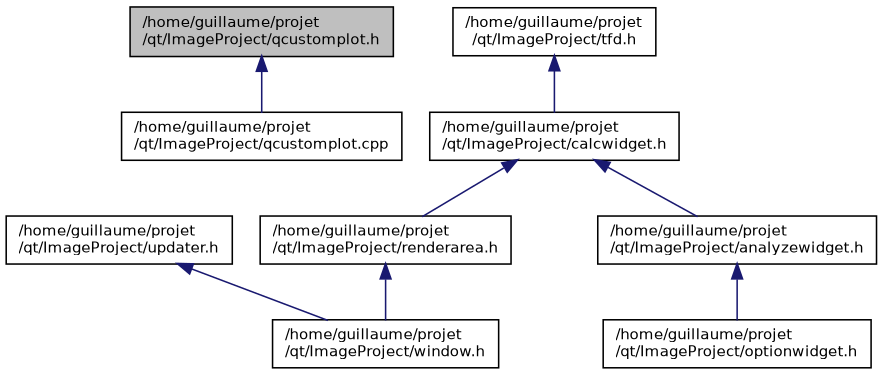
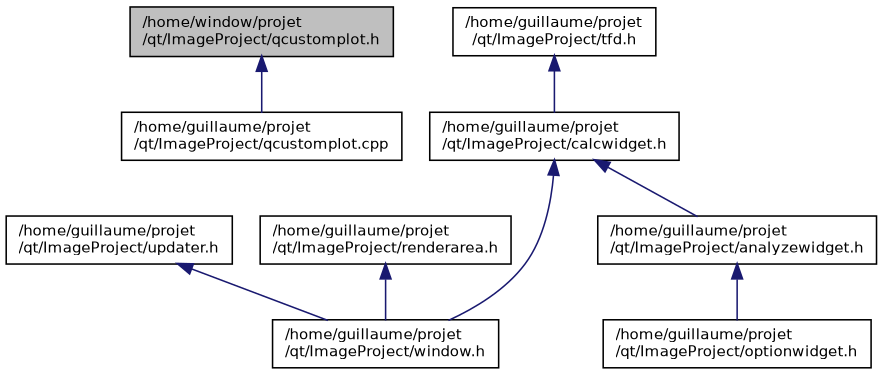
node "/home/guillaume/projet /qt/ImageProject/qcustomplot.h": label "/home/guillaume/projet /qt/ImageProject/qcustomplot.h" -> "/home/window/projet /qt/ImageProject/qcustomplot.h"
edge "/home/guillaume/projet /qt/ImageProject/renderarea.h" -> "/home/guillaume/projet /qt/ImageProject/calcwidget.h": now "/home/guillaume/projet /qt/ImageProject/window.h" -> "/home/guillaume/projet /qt/ImageProject/calcwidget.h"
